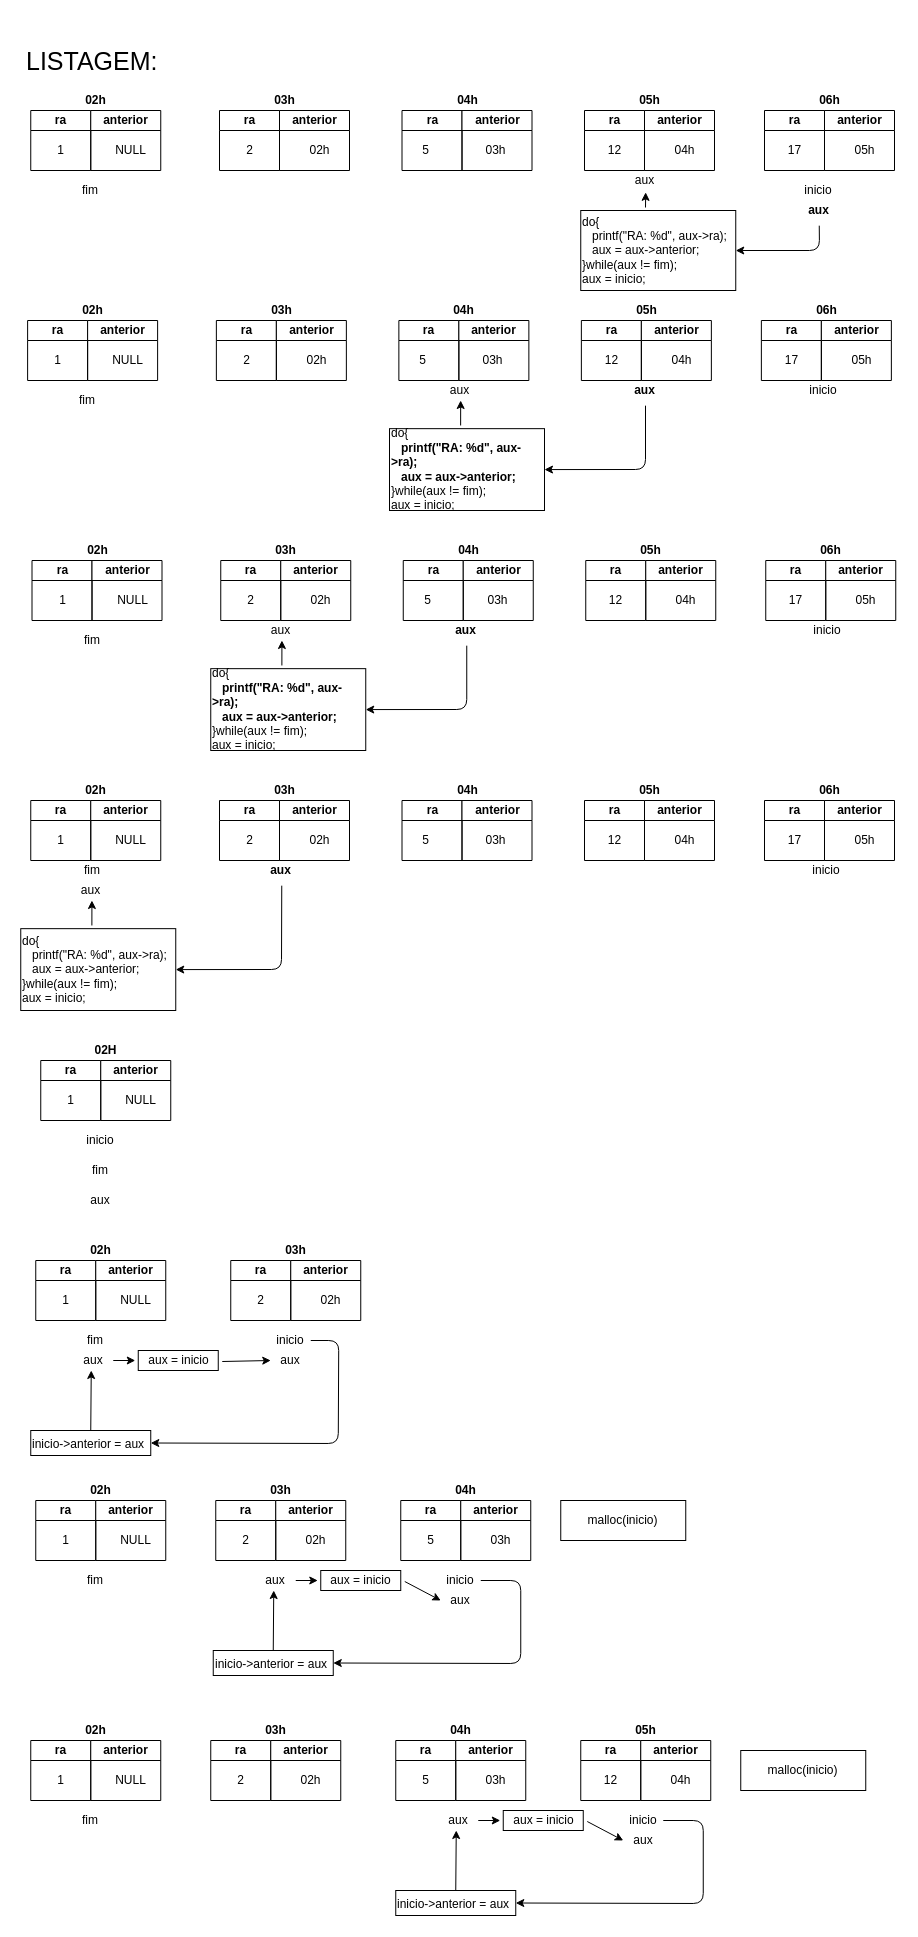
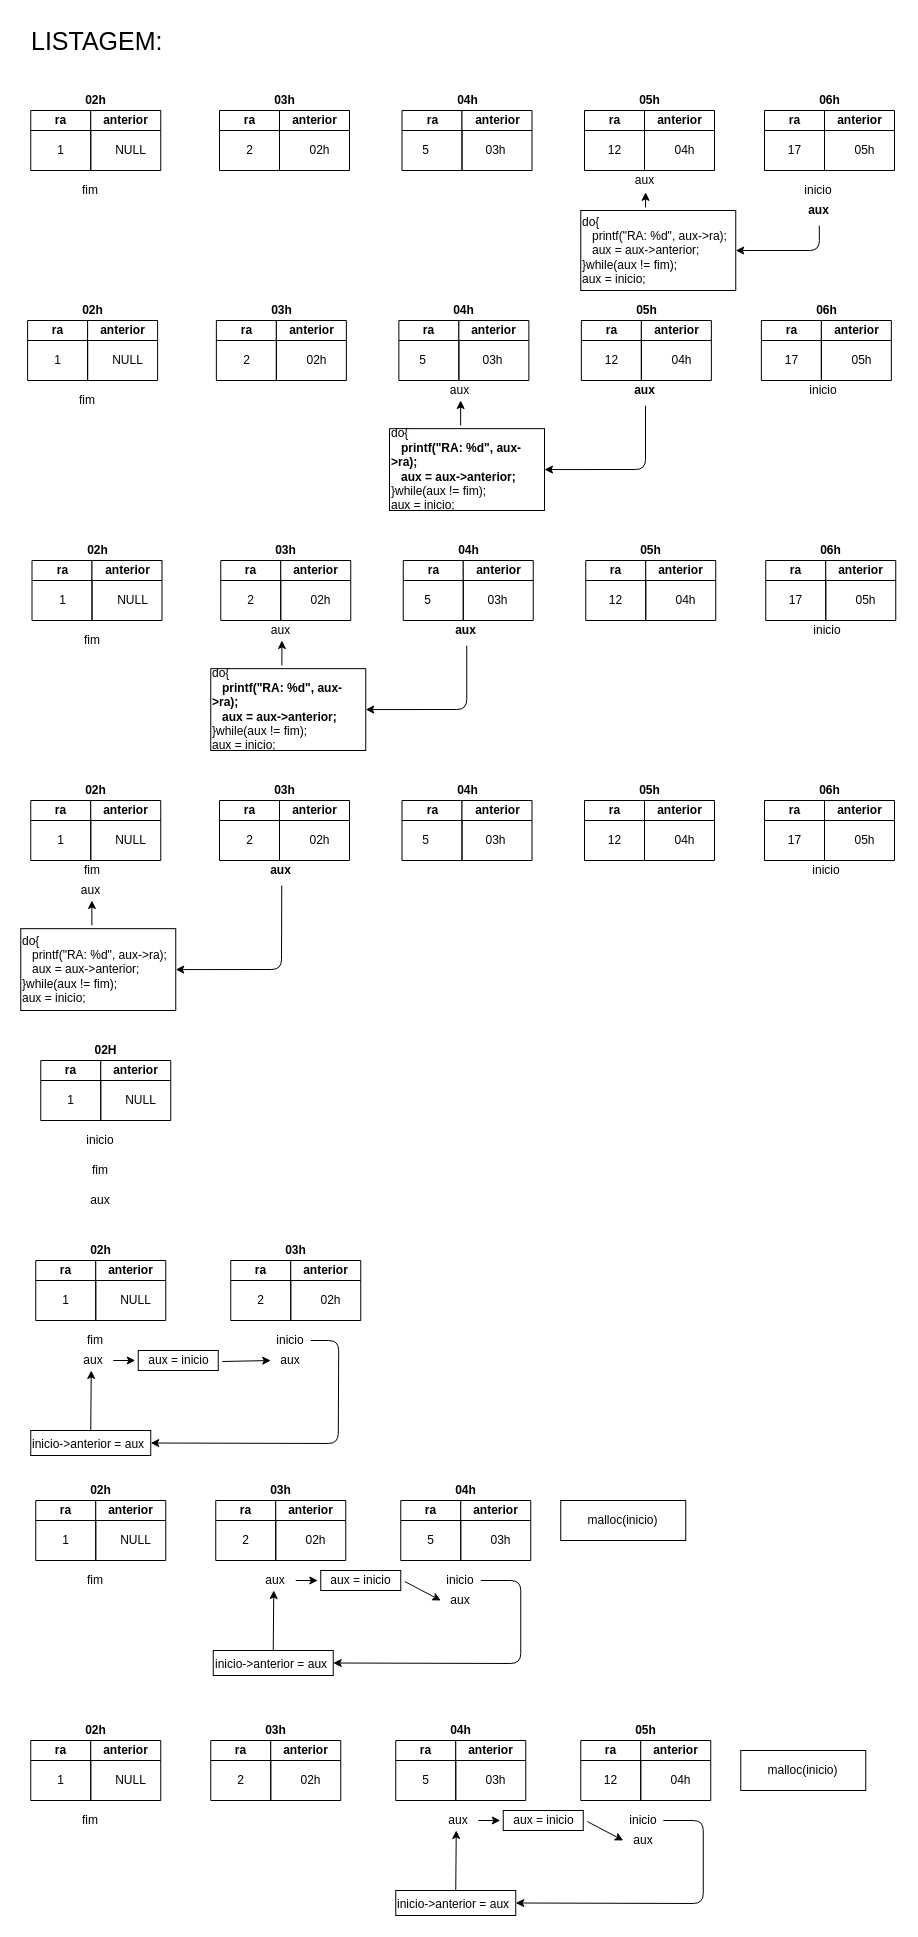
node "LISTAGEM:": moved (230, 61) -> (235, 41)
